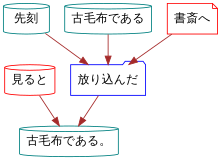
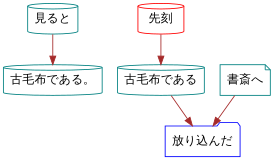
node "先刻": color teal -> red
node "書斎へ": color red -> teal
edge "先刻" -> "放り込んだ": now "先刻" -> "古毛布である"
node "見ると": color red -> teal
edge "放り込んだ" -> "古毛布である。": removed
